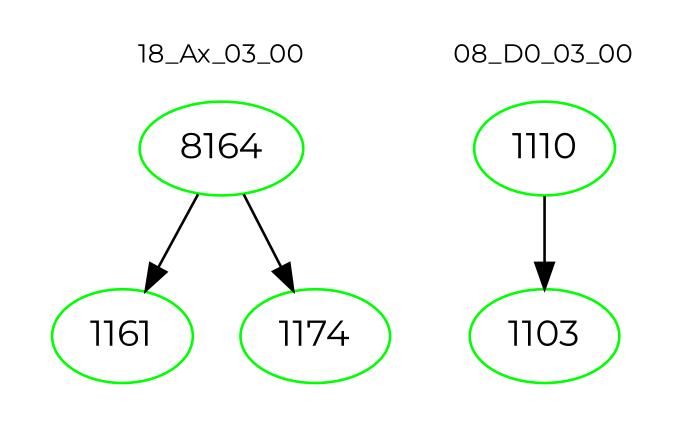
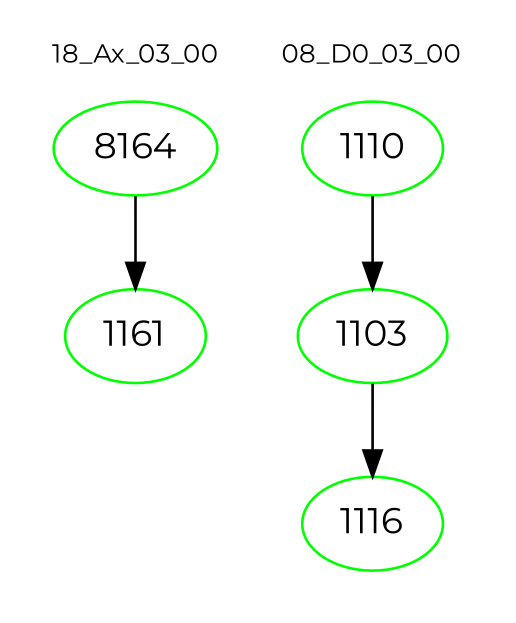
node "1174": removed
node "1116": added
